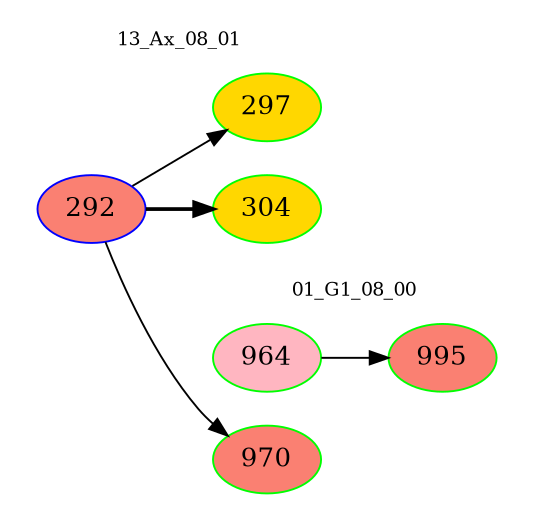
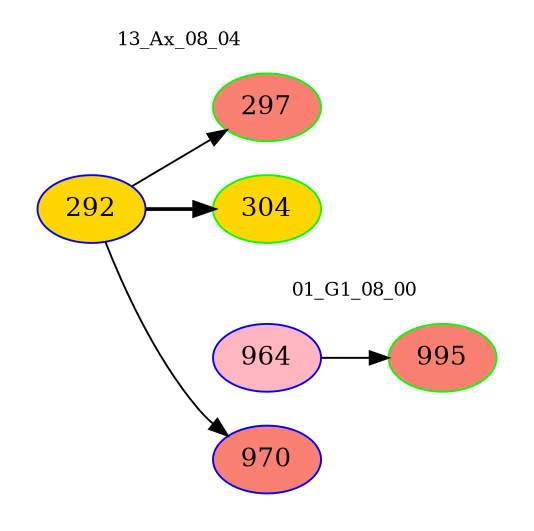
cluster "13_Ax_08_01": label "13_Ax_08_01" -> "13_Ax_08_04"
node "297": fillcolor gold -> salmon
node "292": fillcolor salmon -> gold
node "964": color green -> blue
node "970": color green -> blue
